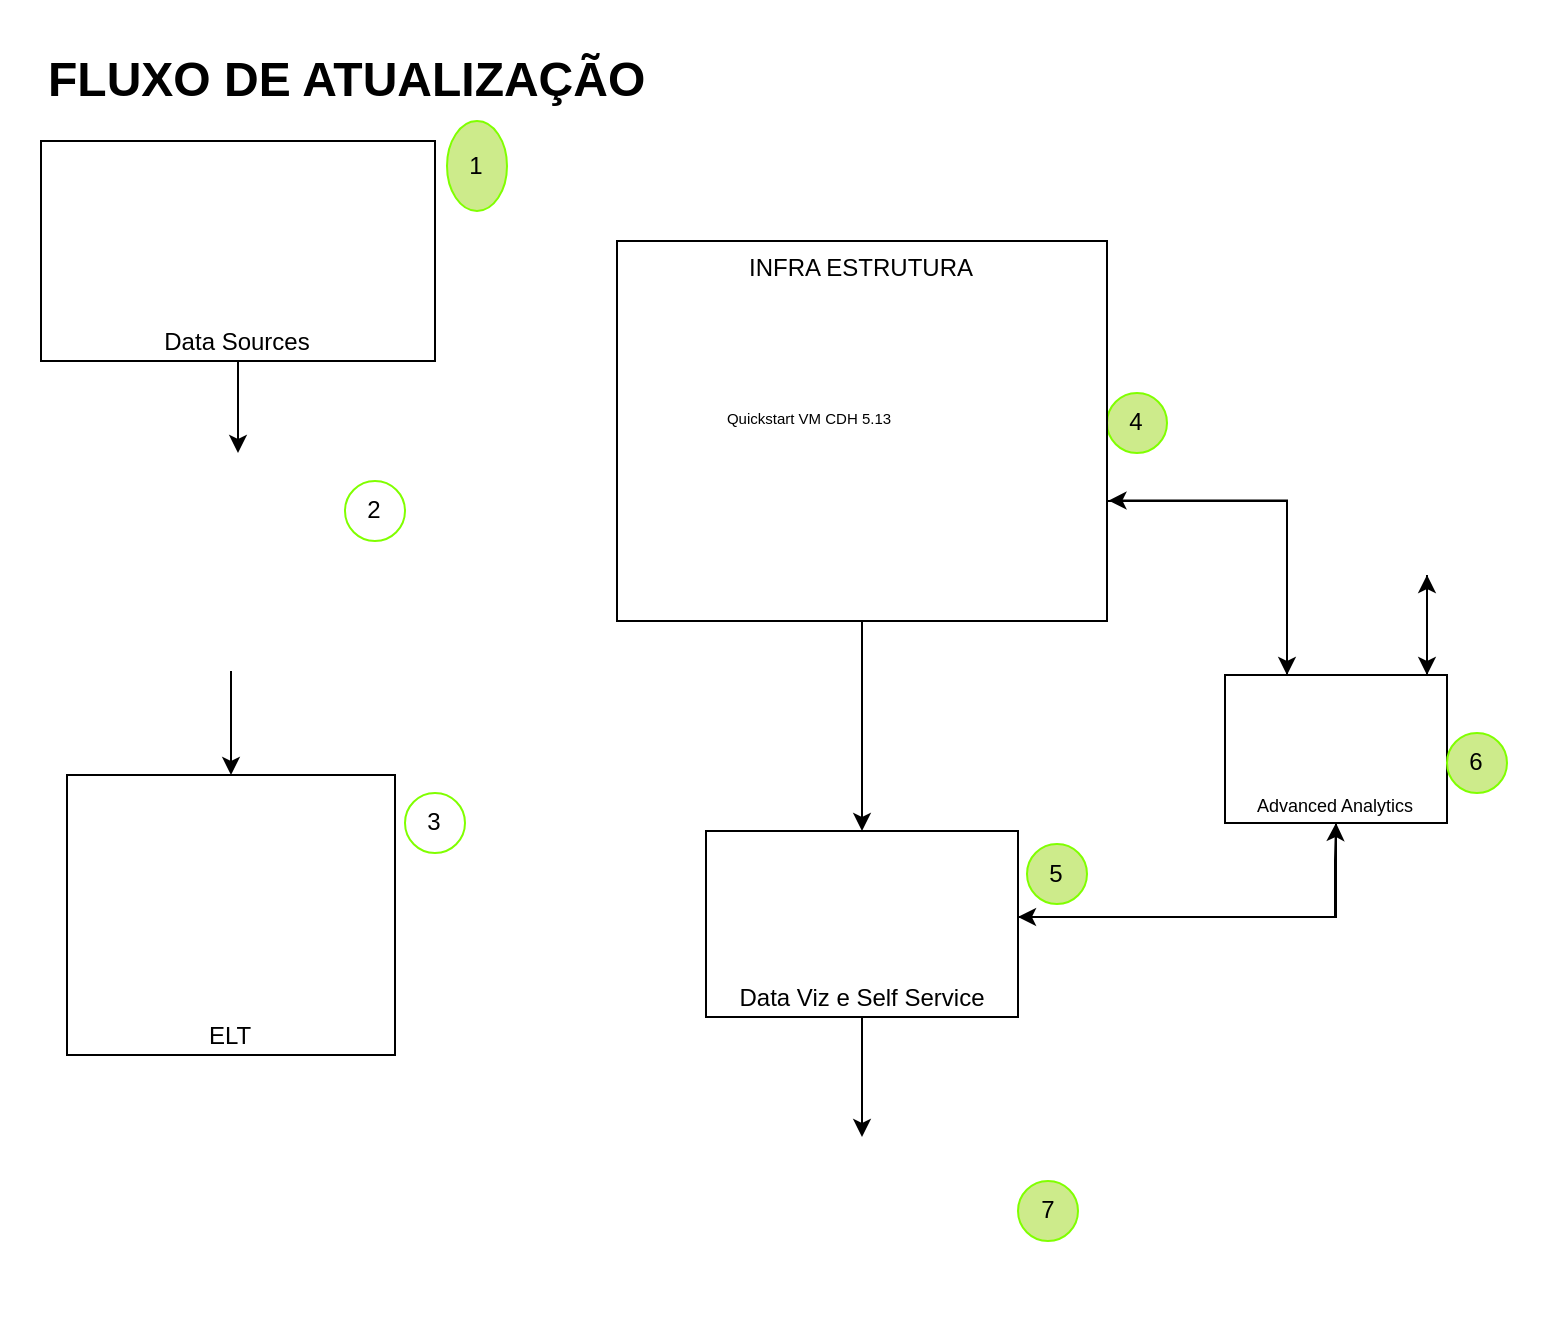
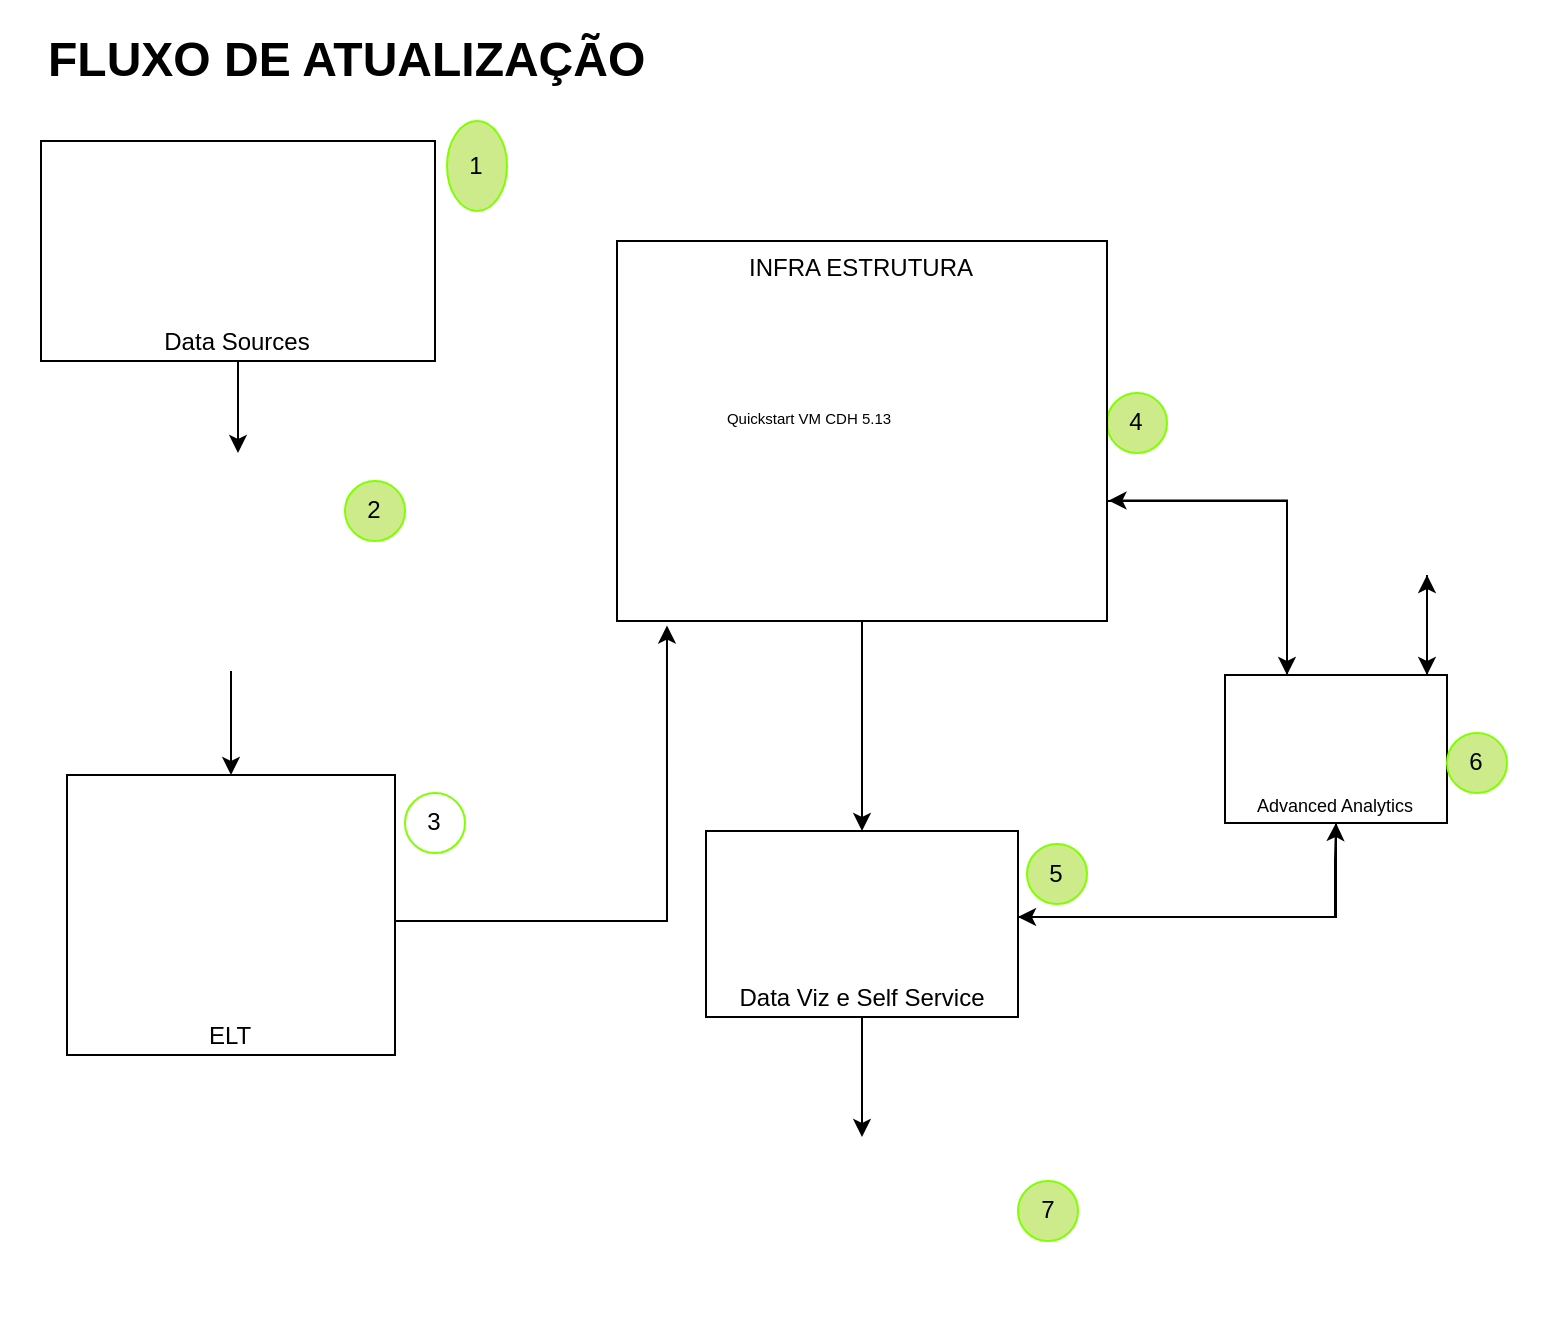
node "FLUXO DE ATUALIZAÇÃO": moved (355, 81) -> (355, 61)
node "2": fillcolor #ffffff -> #cdeb8b
edge "ELT" -> "INFRA ESTRUTURA": added
